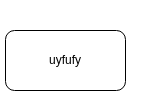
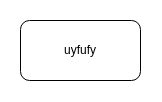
node "uyfufy": moved (66, 61) -> (81, 51)
